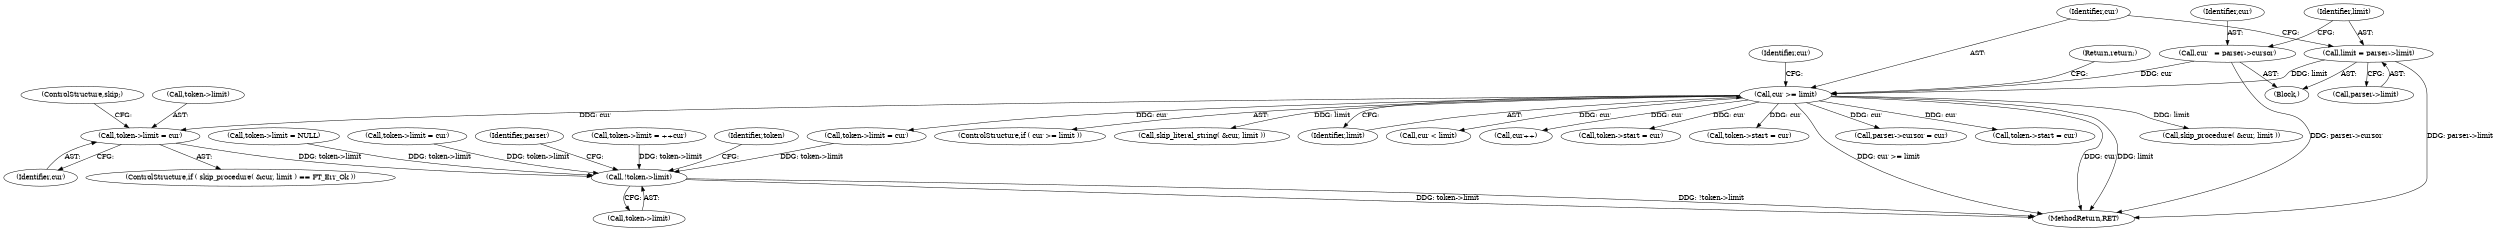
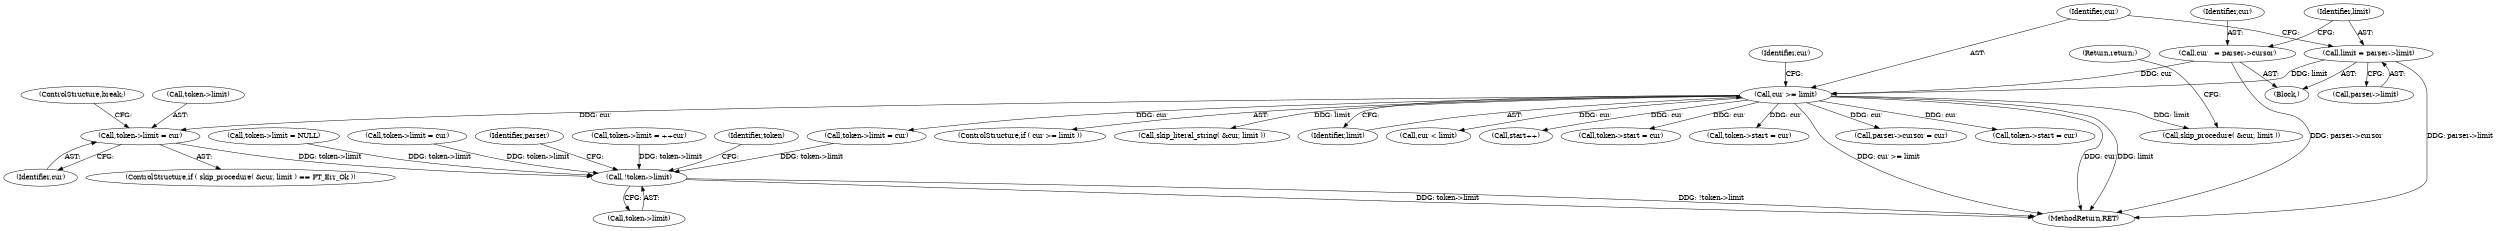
edge "(Return,return;)" -> "(Call,cur >= limit)": now "(Return,return;)" -> "(Call,skip_procedure( &cur, limit ))"
node "(ControlStructure,skip;)": label "(ControlStructure,skip;)" -> "(ControlStructure,break;)"
node "(Call,cur++)": label "(Call,cur++)" -> "(Call,start++)"
